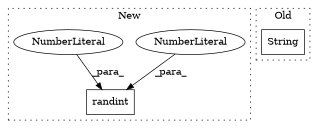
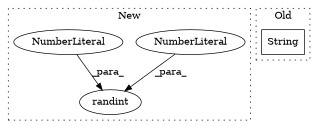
node "randint": shape box -> ellipse
